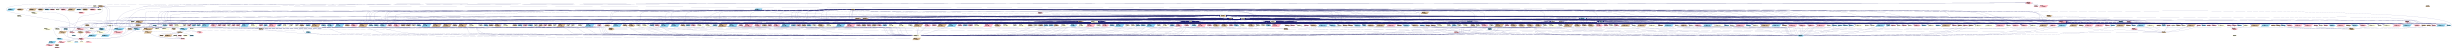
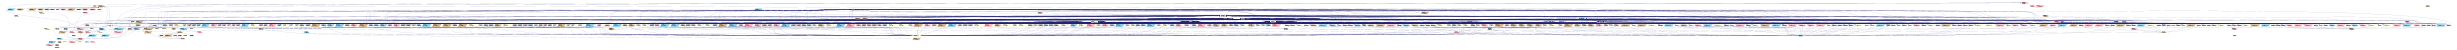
node "SimulationRuntime/cpp /Solver/LinearSolver /LinearSolver.cpp": added
